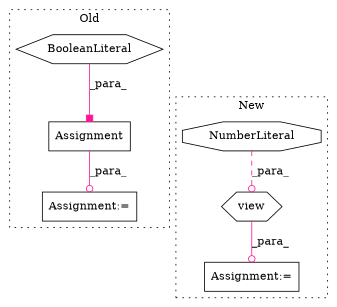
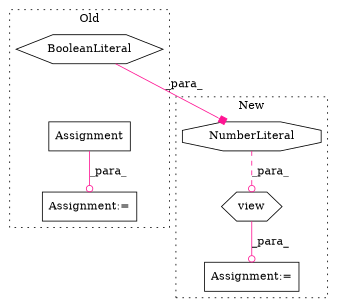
edge "BooleanLiteral" -> "Assignment": now "BooleanLiteral" -> "NumberLiteral"
